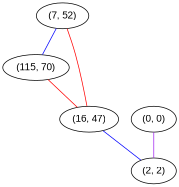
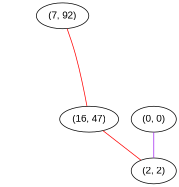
node "(7, 52)": label "(7, 52)" -> "(7, 92)"
node "(115, 70)": removed
edge "(16, 47)" -- "(2, 2)": color blue -> red
